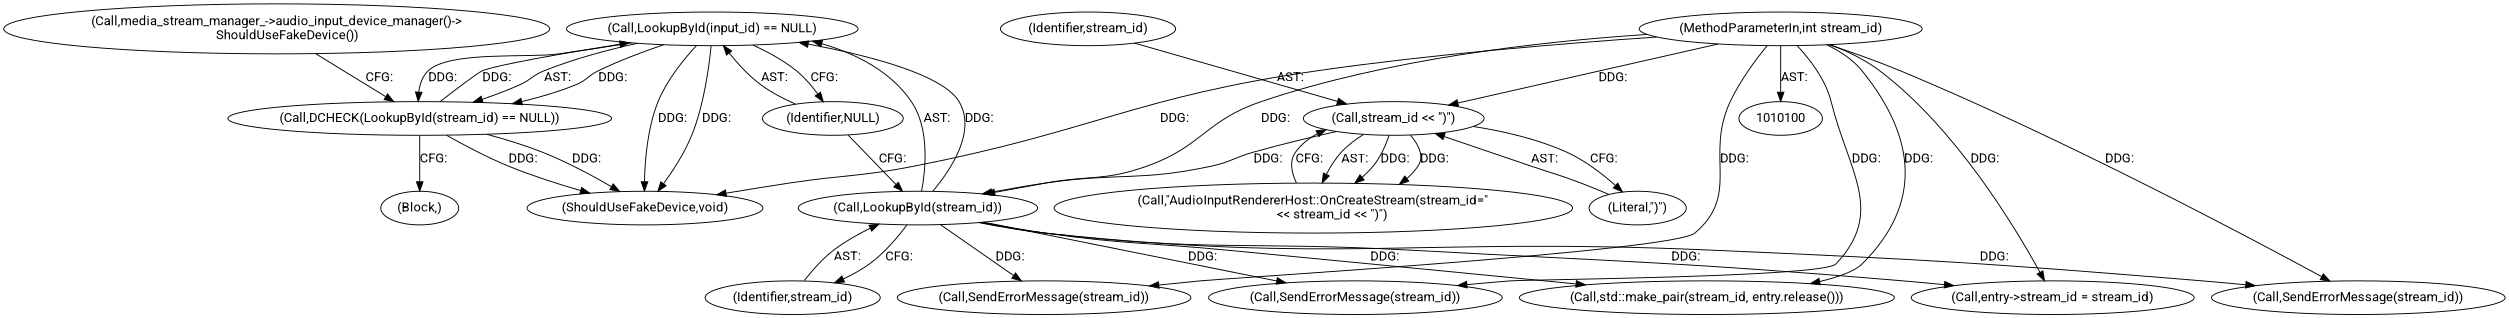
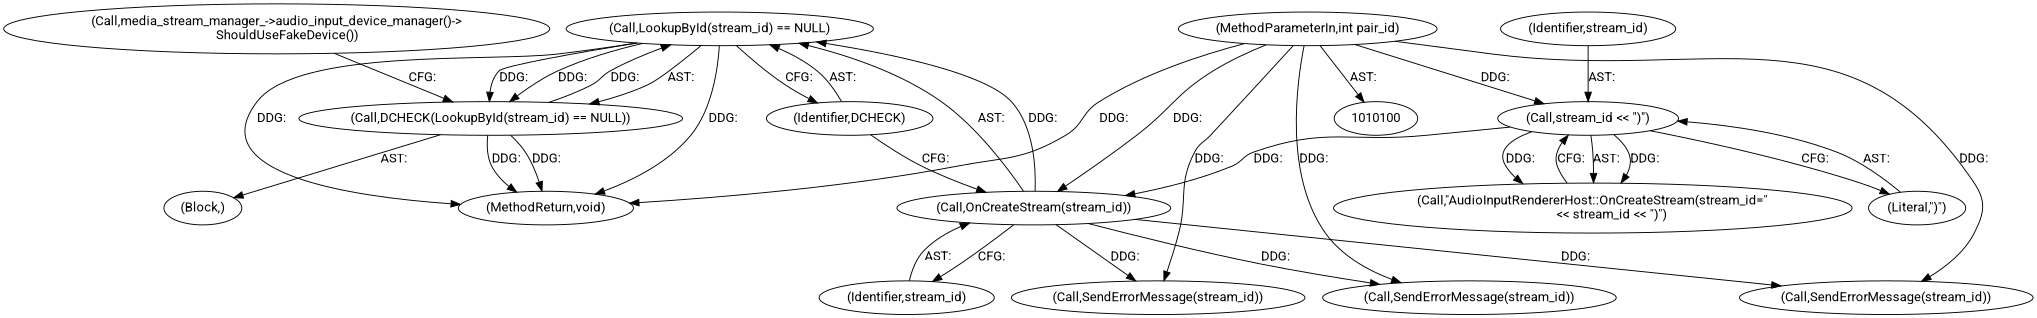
node "(Call,LookupById(input_id) == NULL)": label "(Call,LookupById(input_id) == NULL)" -> "(Call,LookupById(stream_id) == NULL)"
node "(MethodParameterIn,int stream_id)": label "(MethodParameterIn,int stream_id)" -> "(MethodParameterIn,int pair_id)"
node "(Identifier,NULL)": label "(Identifier,NULL)" -> "(Identifier,DCHECK)"
edge "(Call,DCHECK(LookupById(stream_id) == NULL))" -> "(Block,)": label "CFG: " -> "AST: "
node "(ShouldUseFakeDevice,void)": label "(ShouldUseFakeDevice,void)" -> "(MethodReturn,void)"
node "(Call,LookupById(stream_id))": label "(Call,LookupById(stream_id))" -> "(Call,OnCreateStream(stream_id))"
node "(Call,std::make_pair(stream_id, entry.release()))": removed
node "(Call,entry->stream_id = stream_id)": removed
